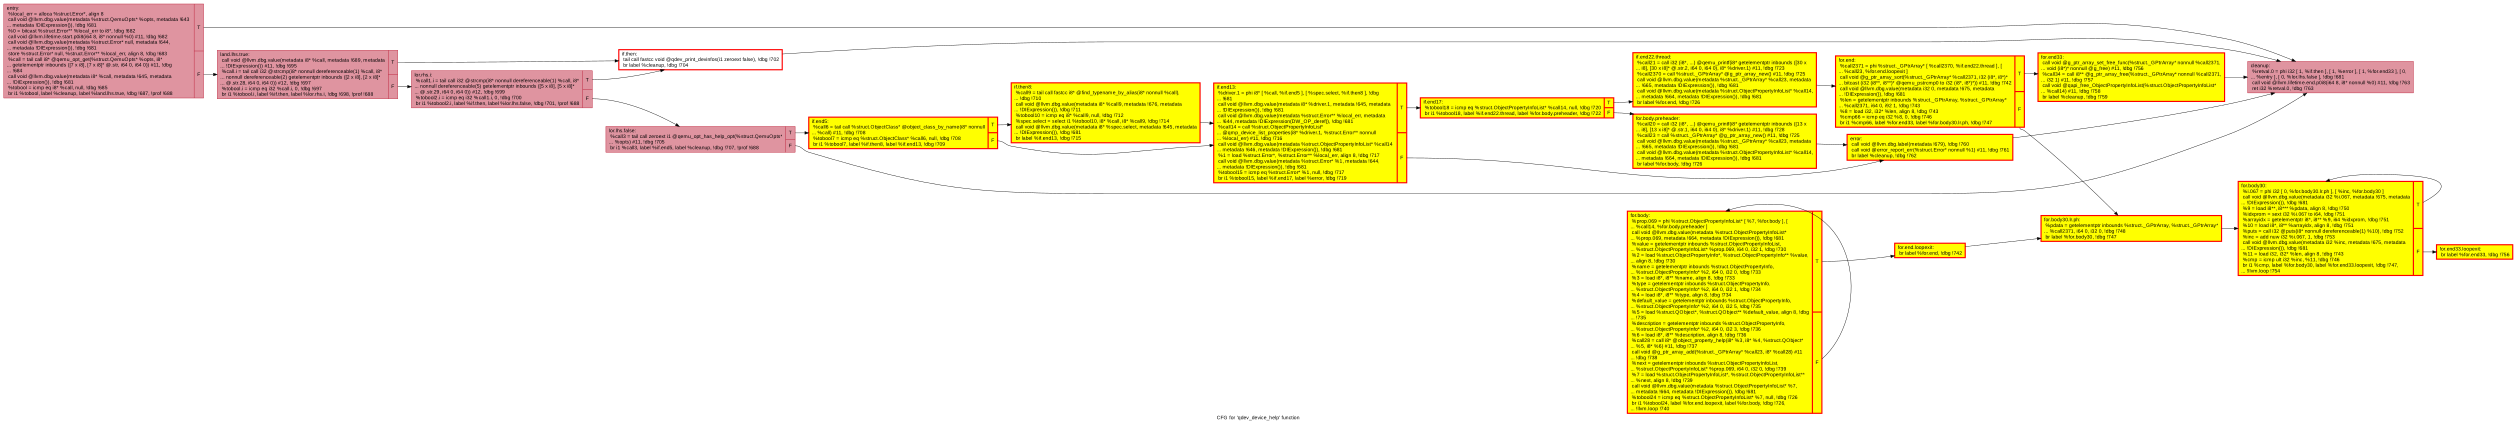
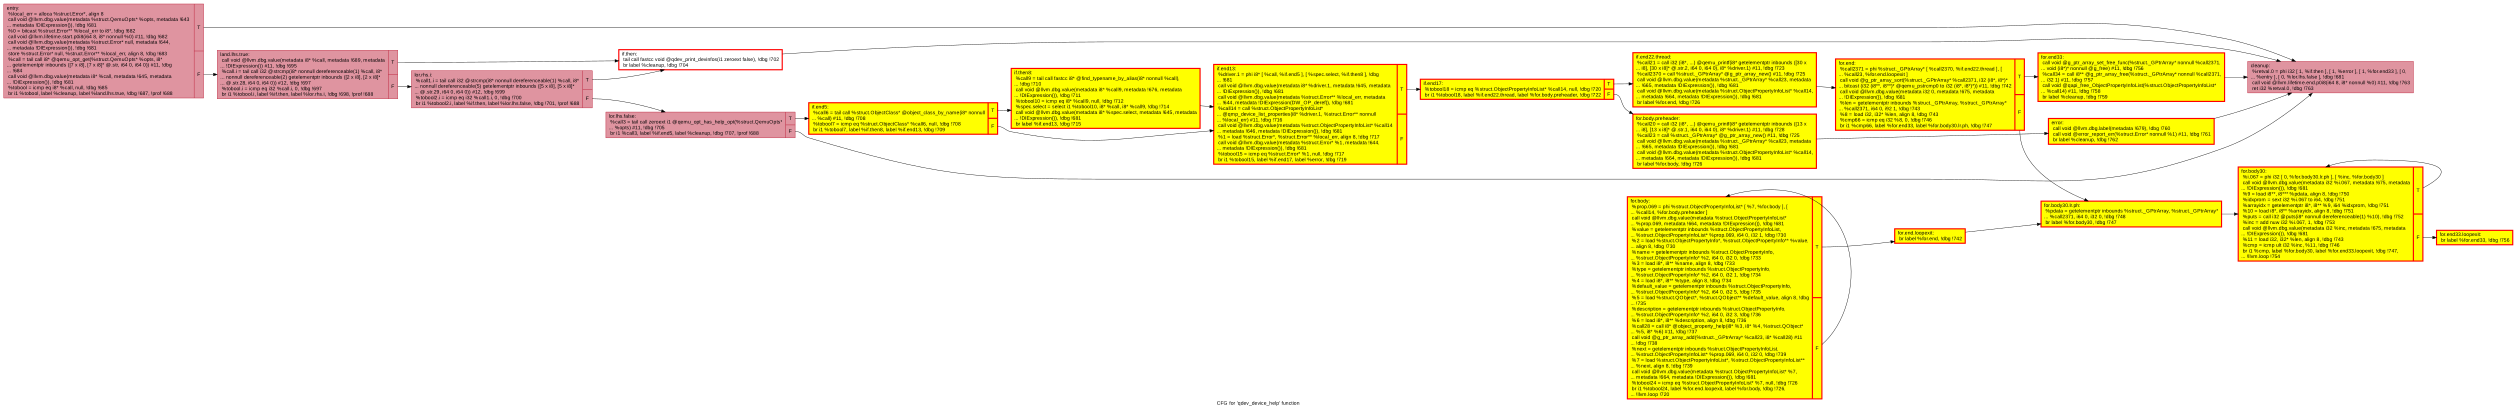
edge "if.end13:" -> "error:": removed
node "for.body:": text "... !llvm.loop !740" -> "... !llvm.loop !720"
